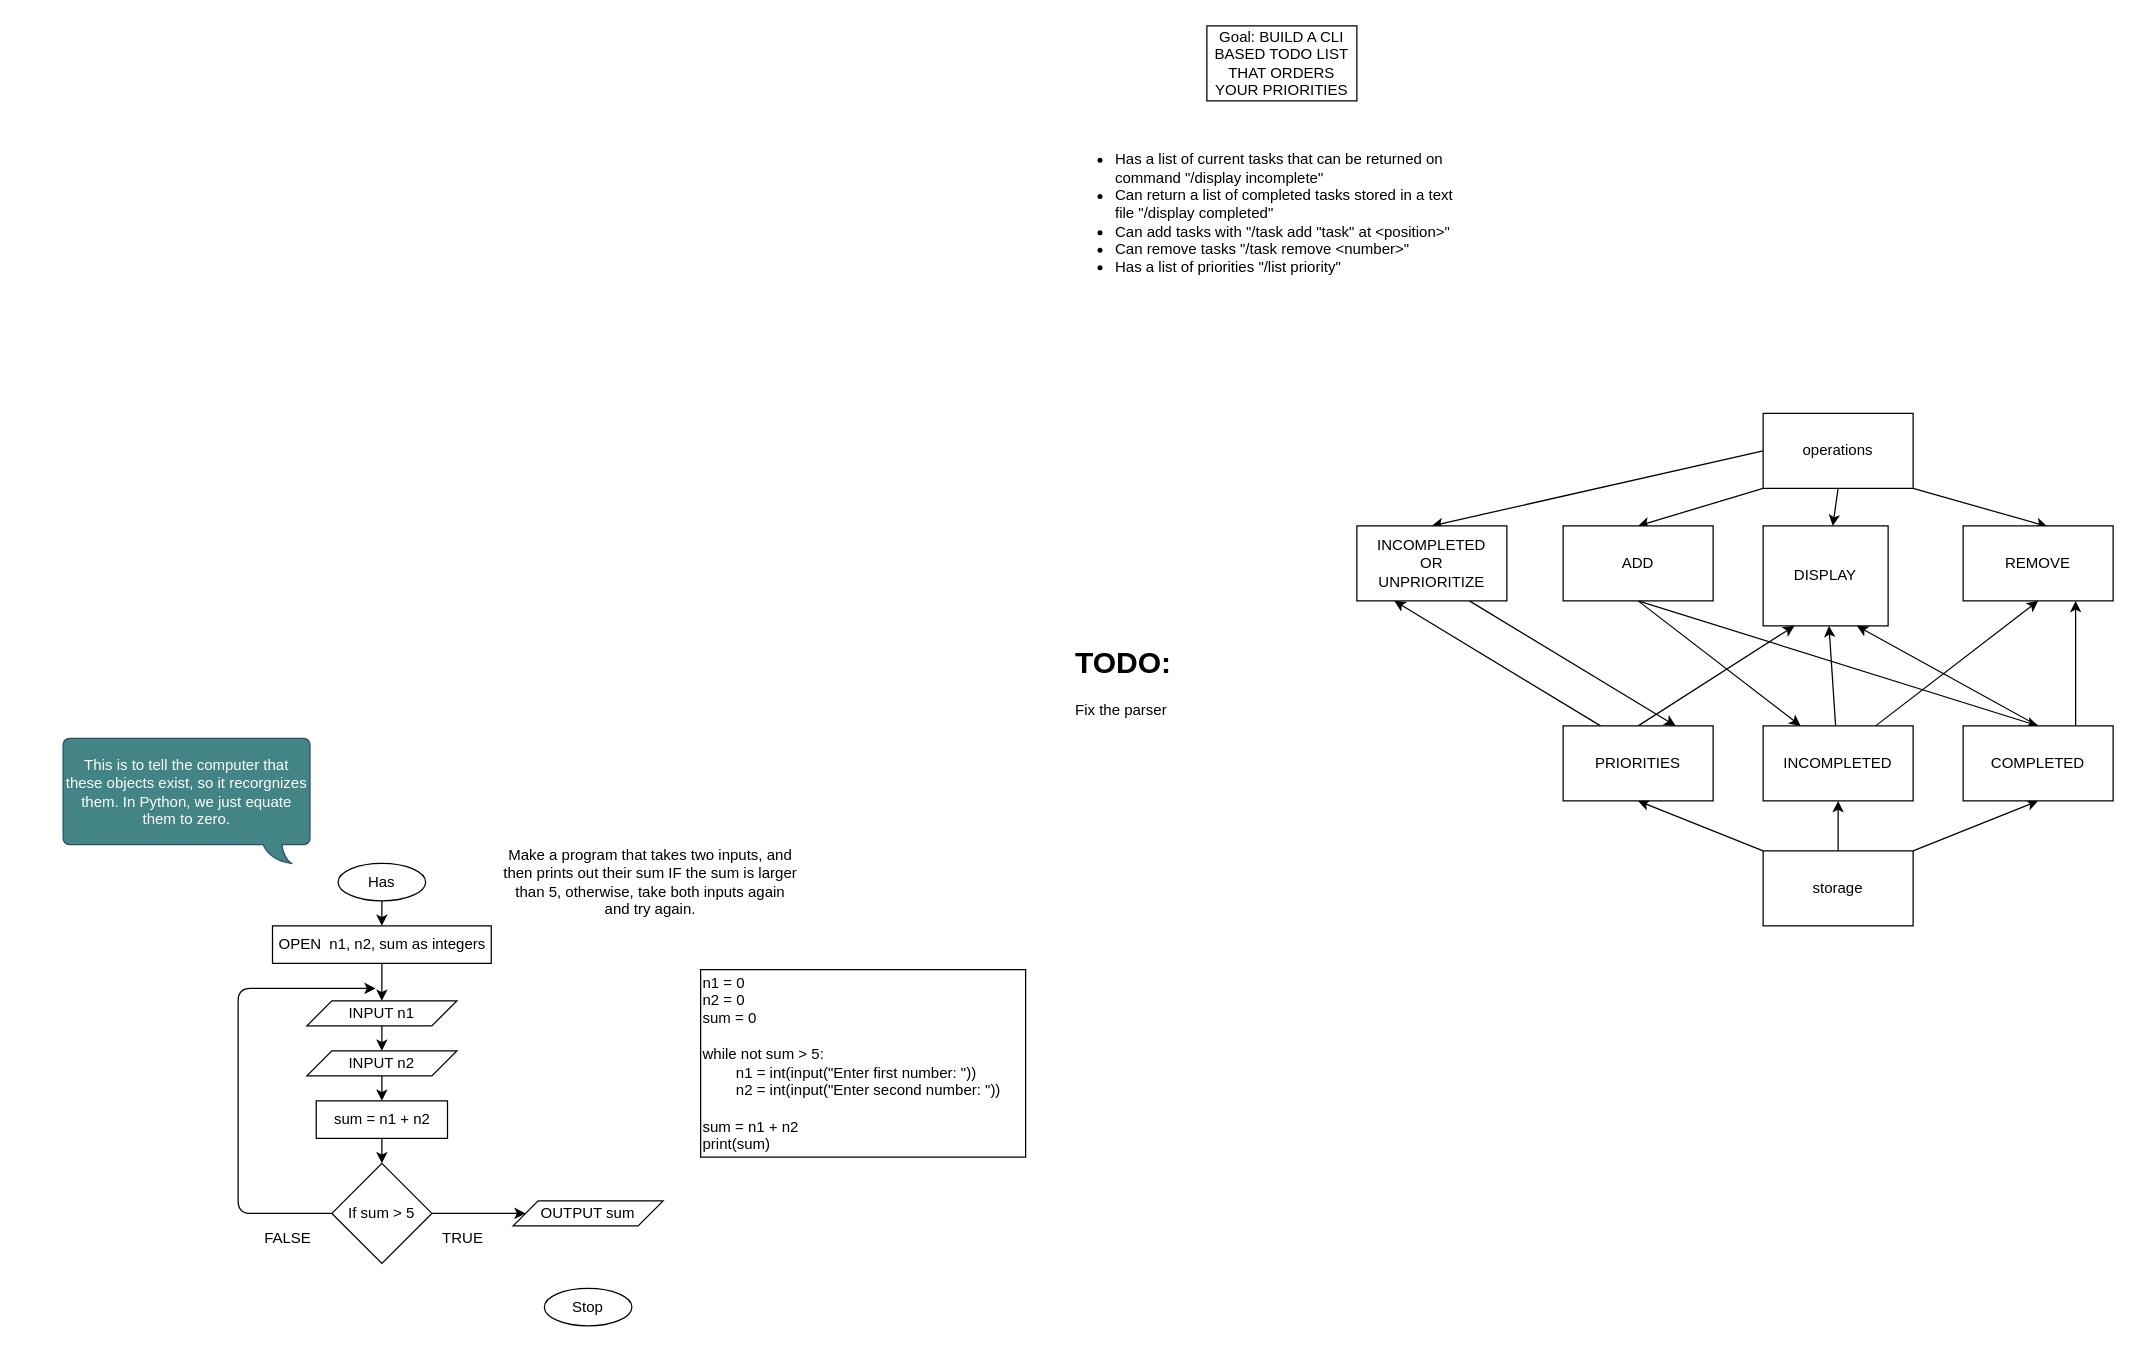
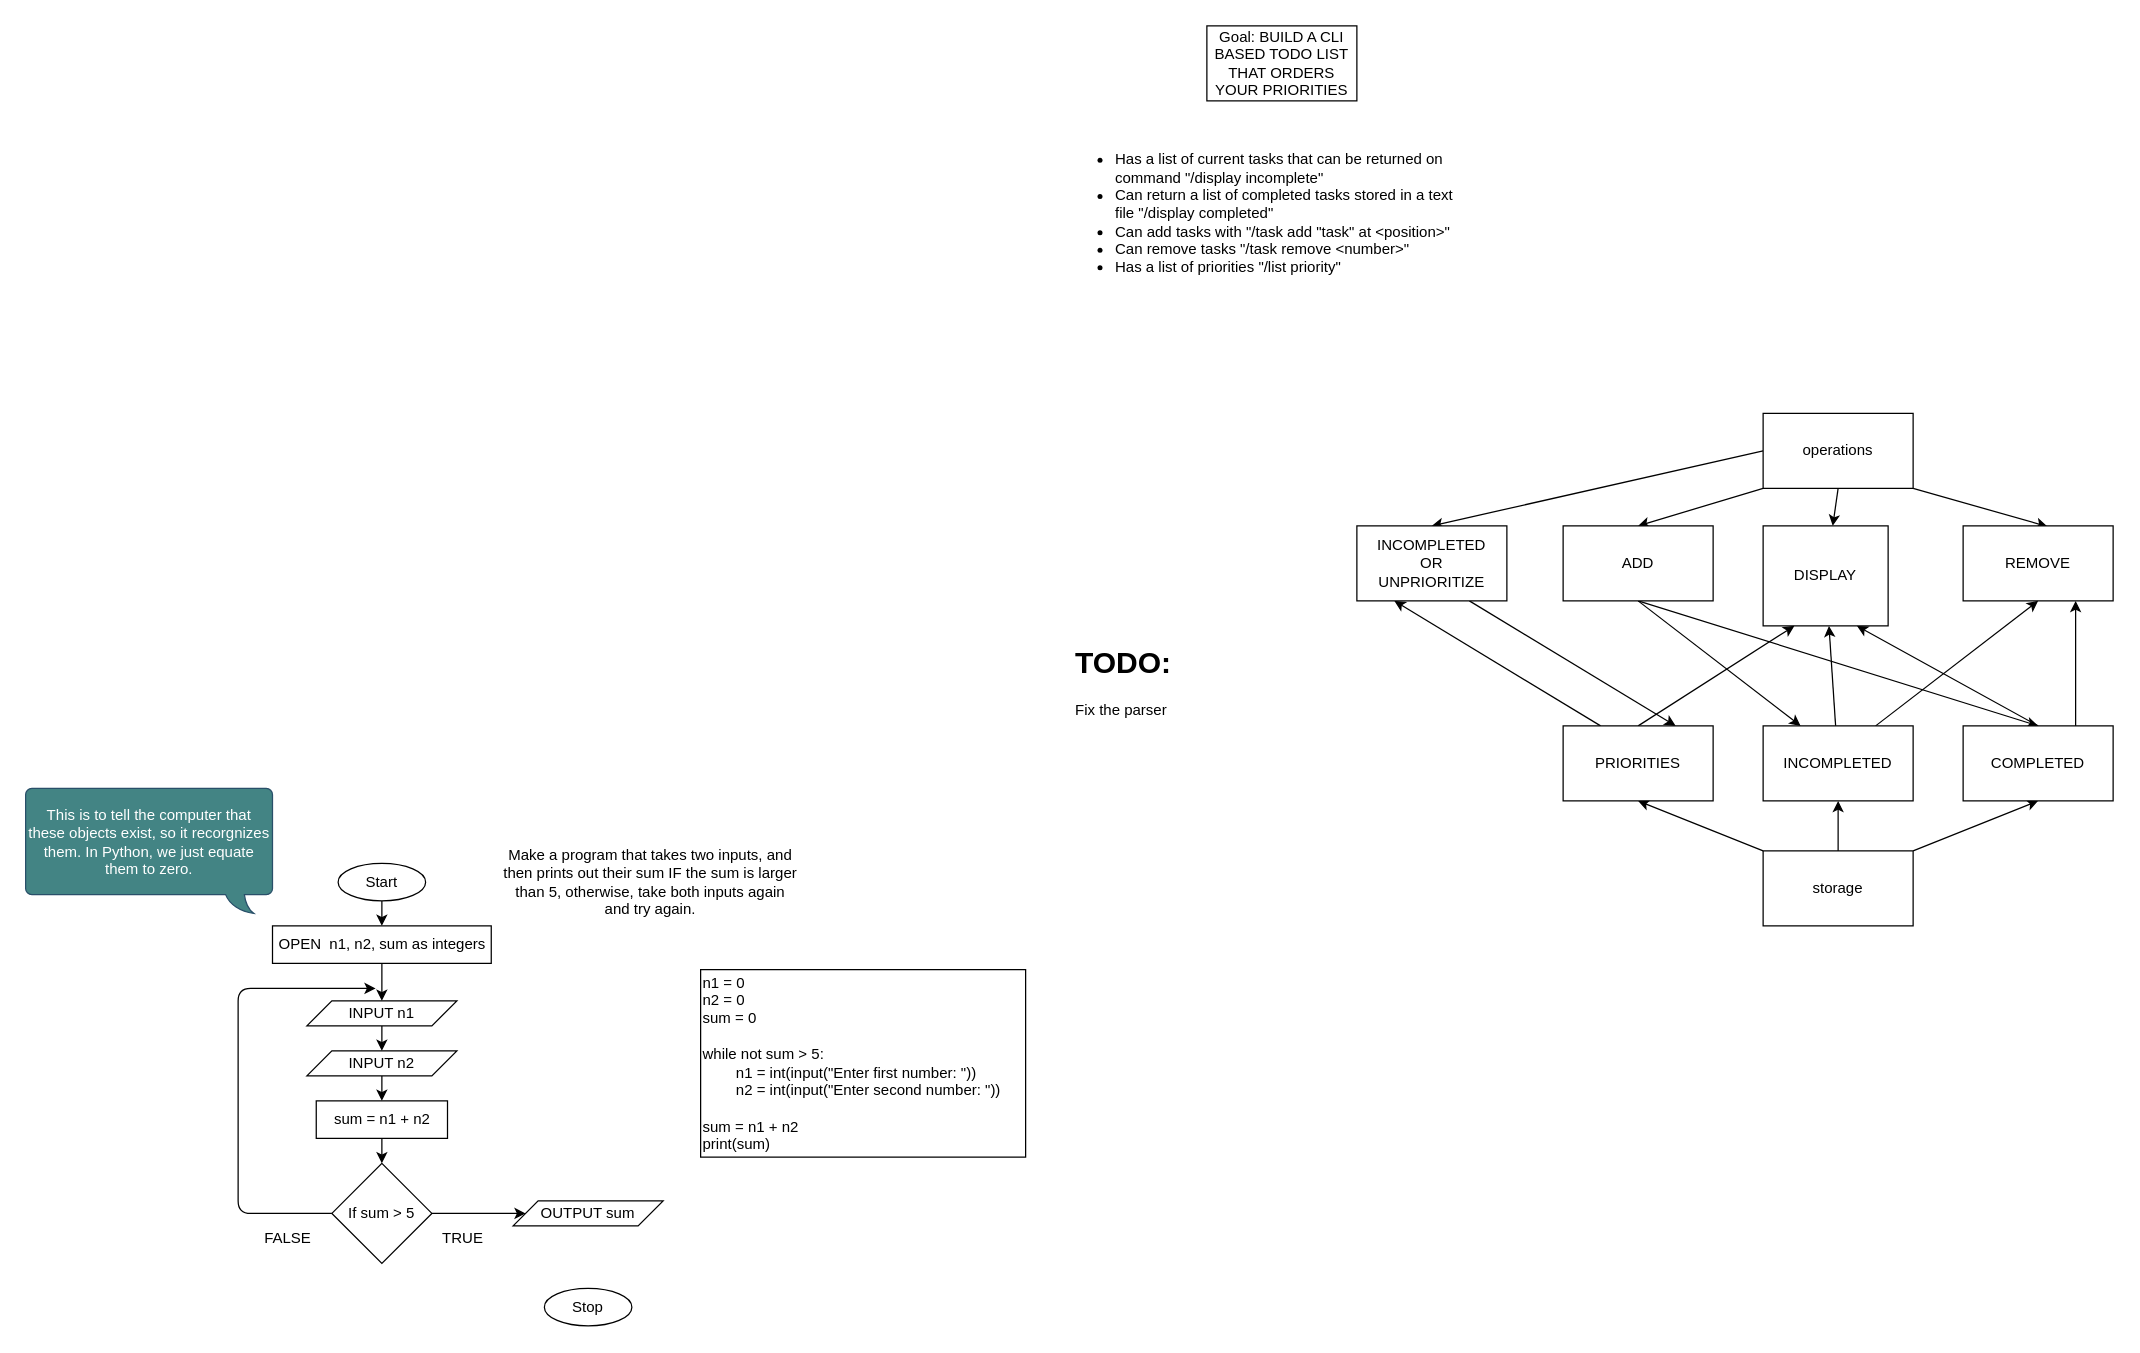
node "This is to tell the computer that these objects exist, so it recorgnizes them. In Python, we just equate them to zero.": moved (187, 801) -> (149, 851)
node "Has": label "Has" -> "Start"
